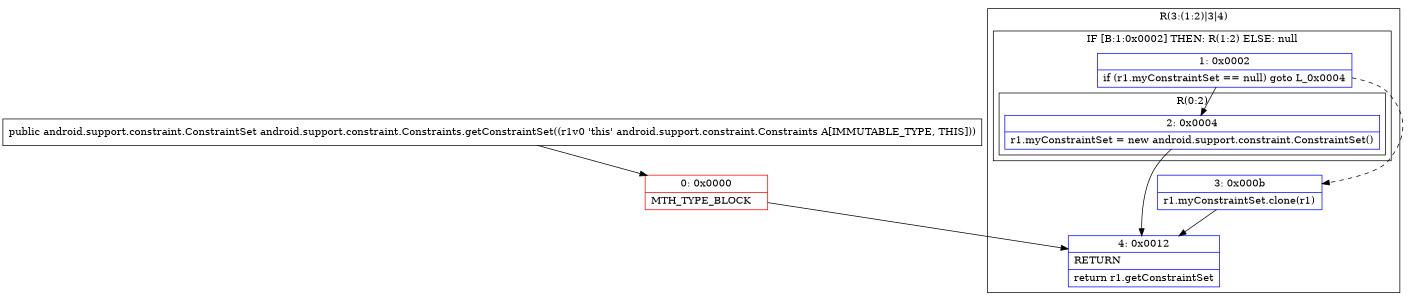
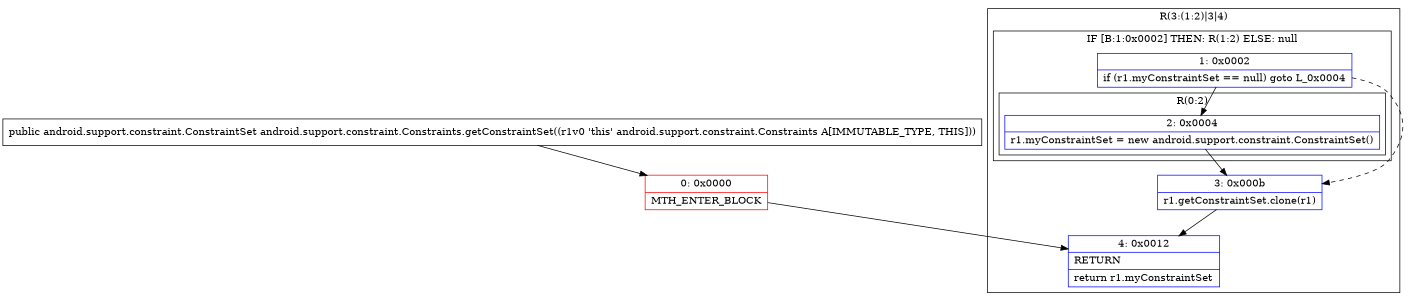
edge "2: 0x0004" -> "4: 0x0012": now "2: 0x0004" -> "3: 0x000b"
node "0: 0x0000": text "MTH_TYPE_BLOCK" -> "MTH_ENTER_BLOCK"
node "3: 0x000b": text "r1.myConstraintSet.clone(r1)" -> "r1.getConstraintSet.clone(r1)"
node "4: 0x0012": text "return r1.getConstraintSet" -> "return r1.myConstraintSet"
